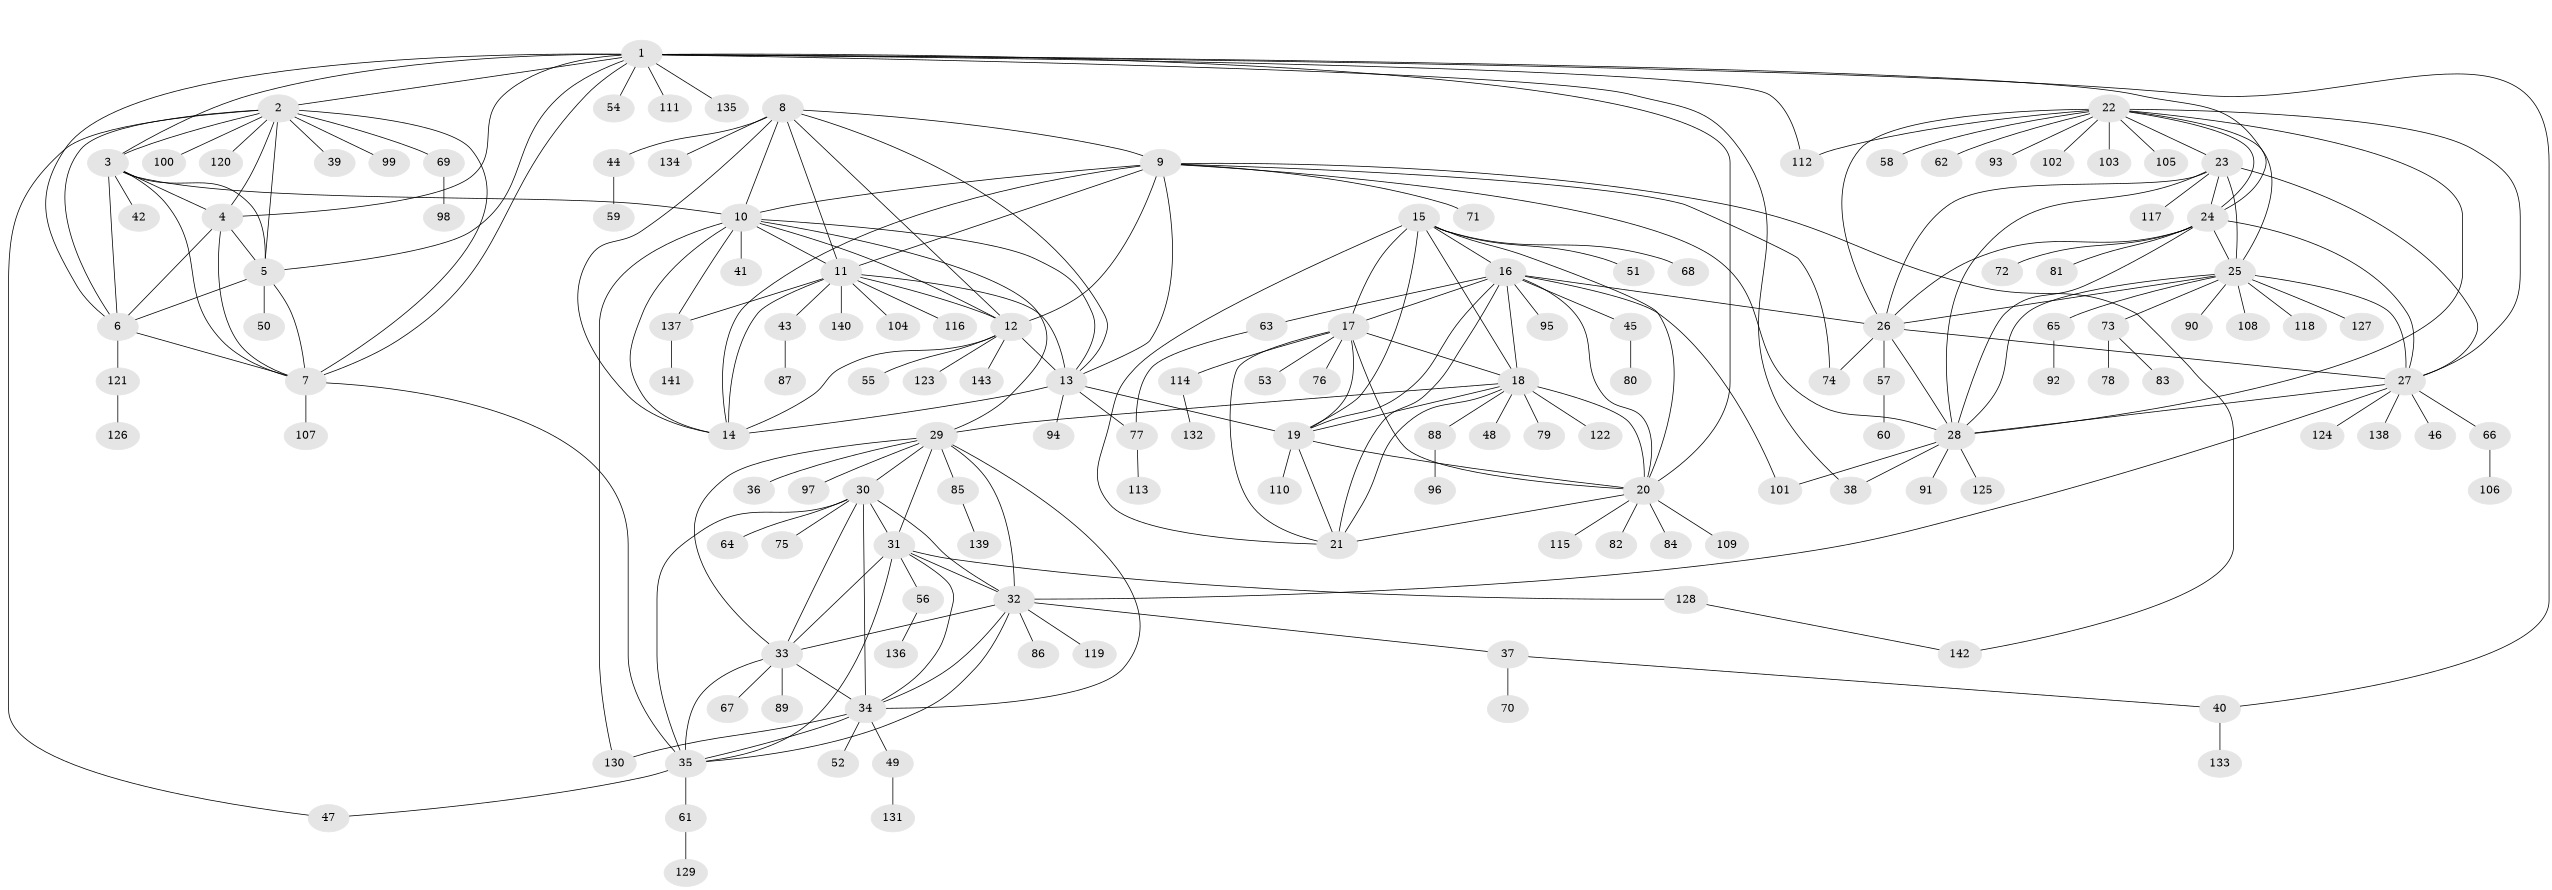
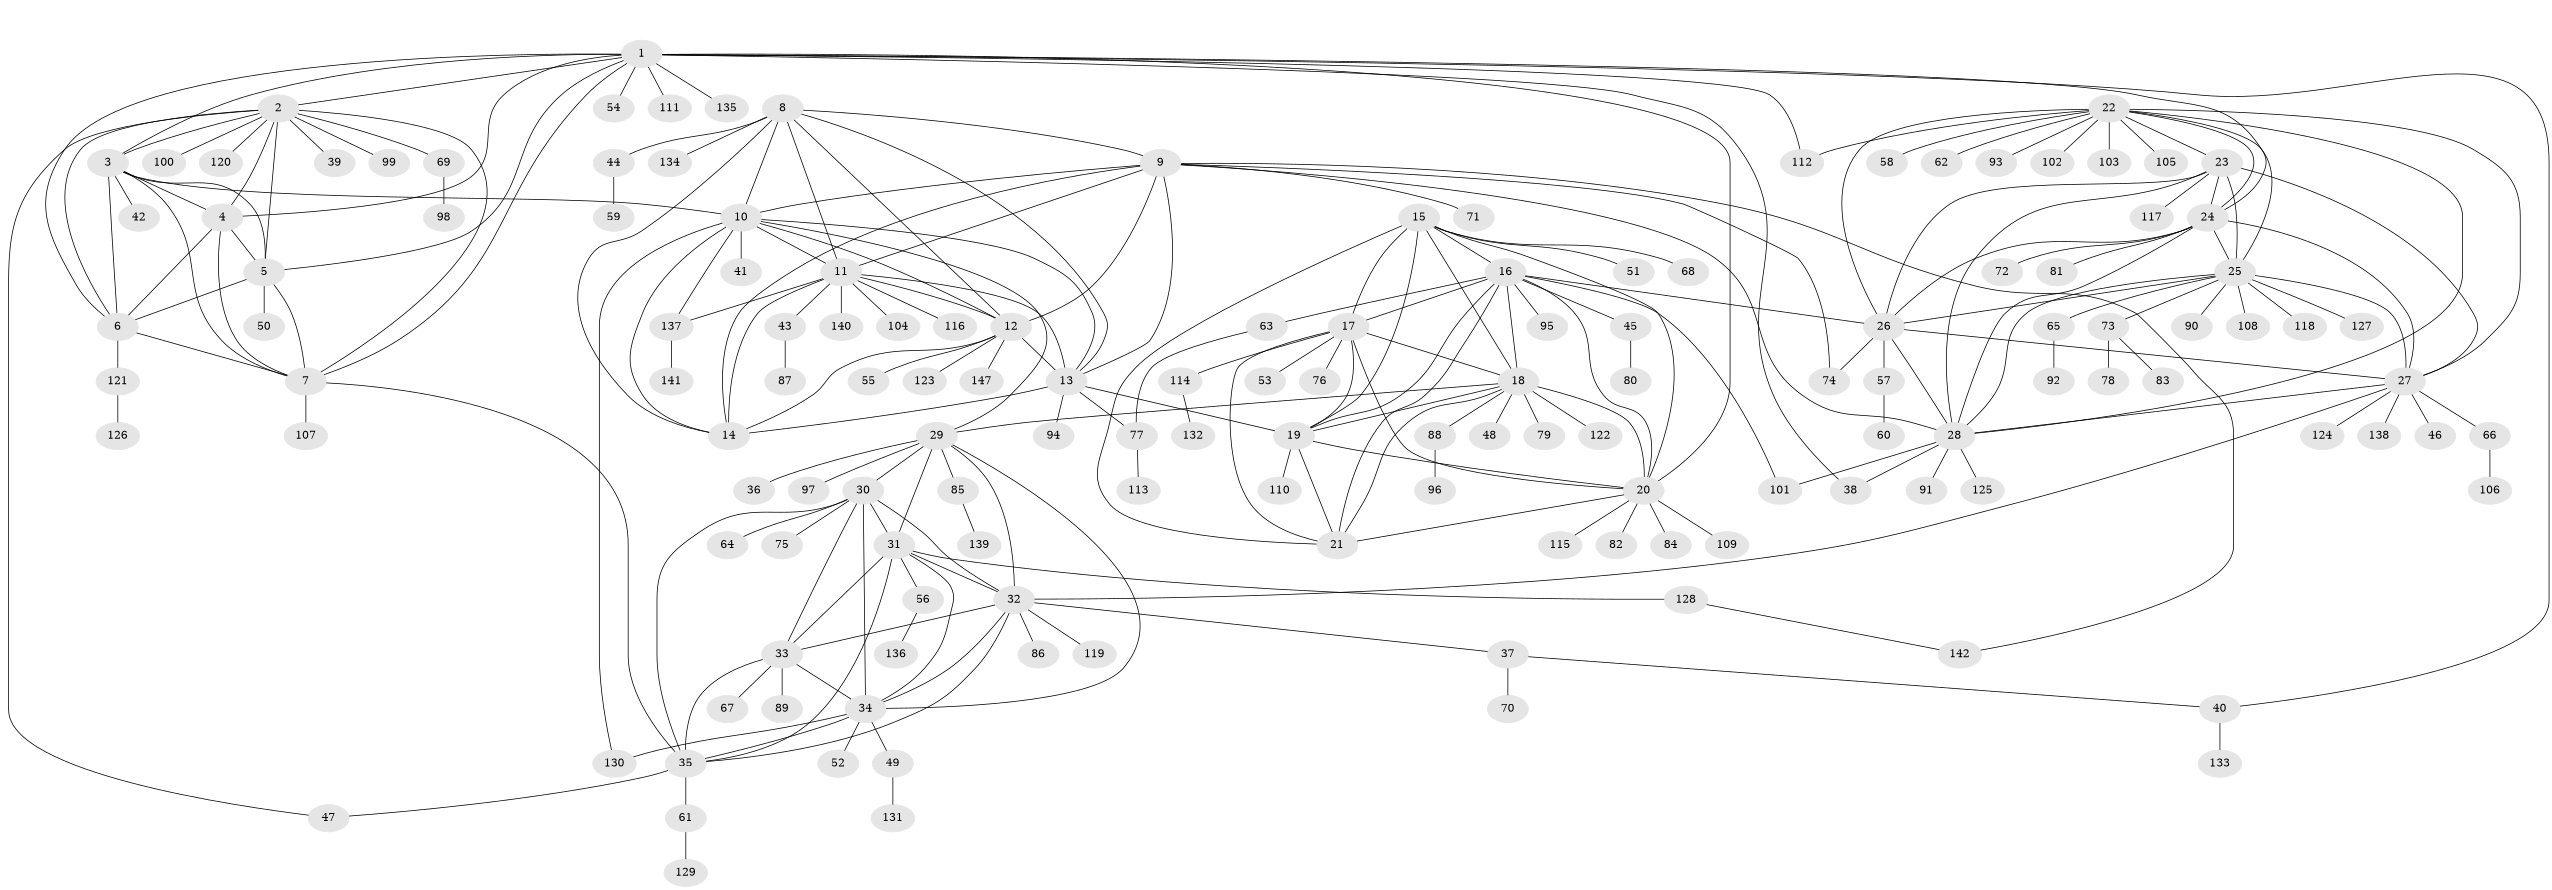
node "143": label "143" -> "147"
edge "29" -- "33": removed
